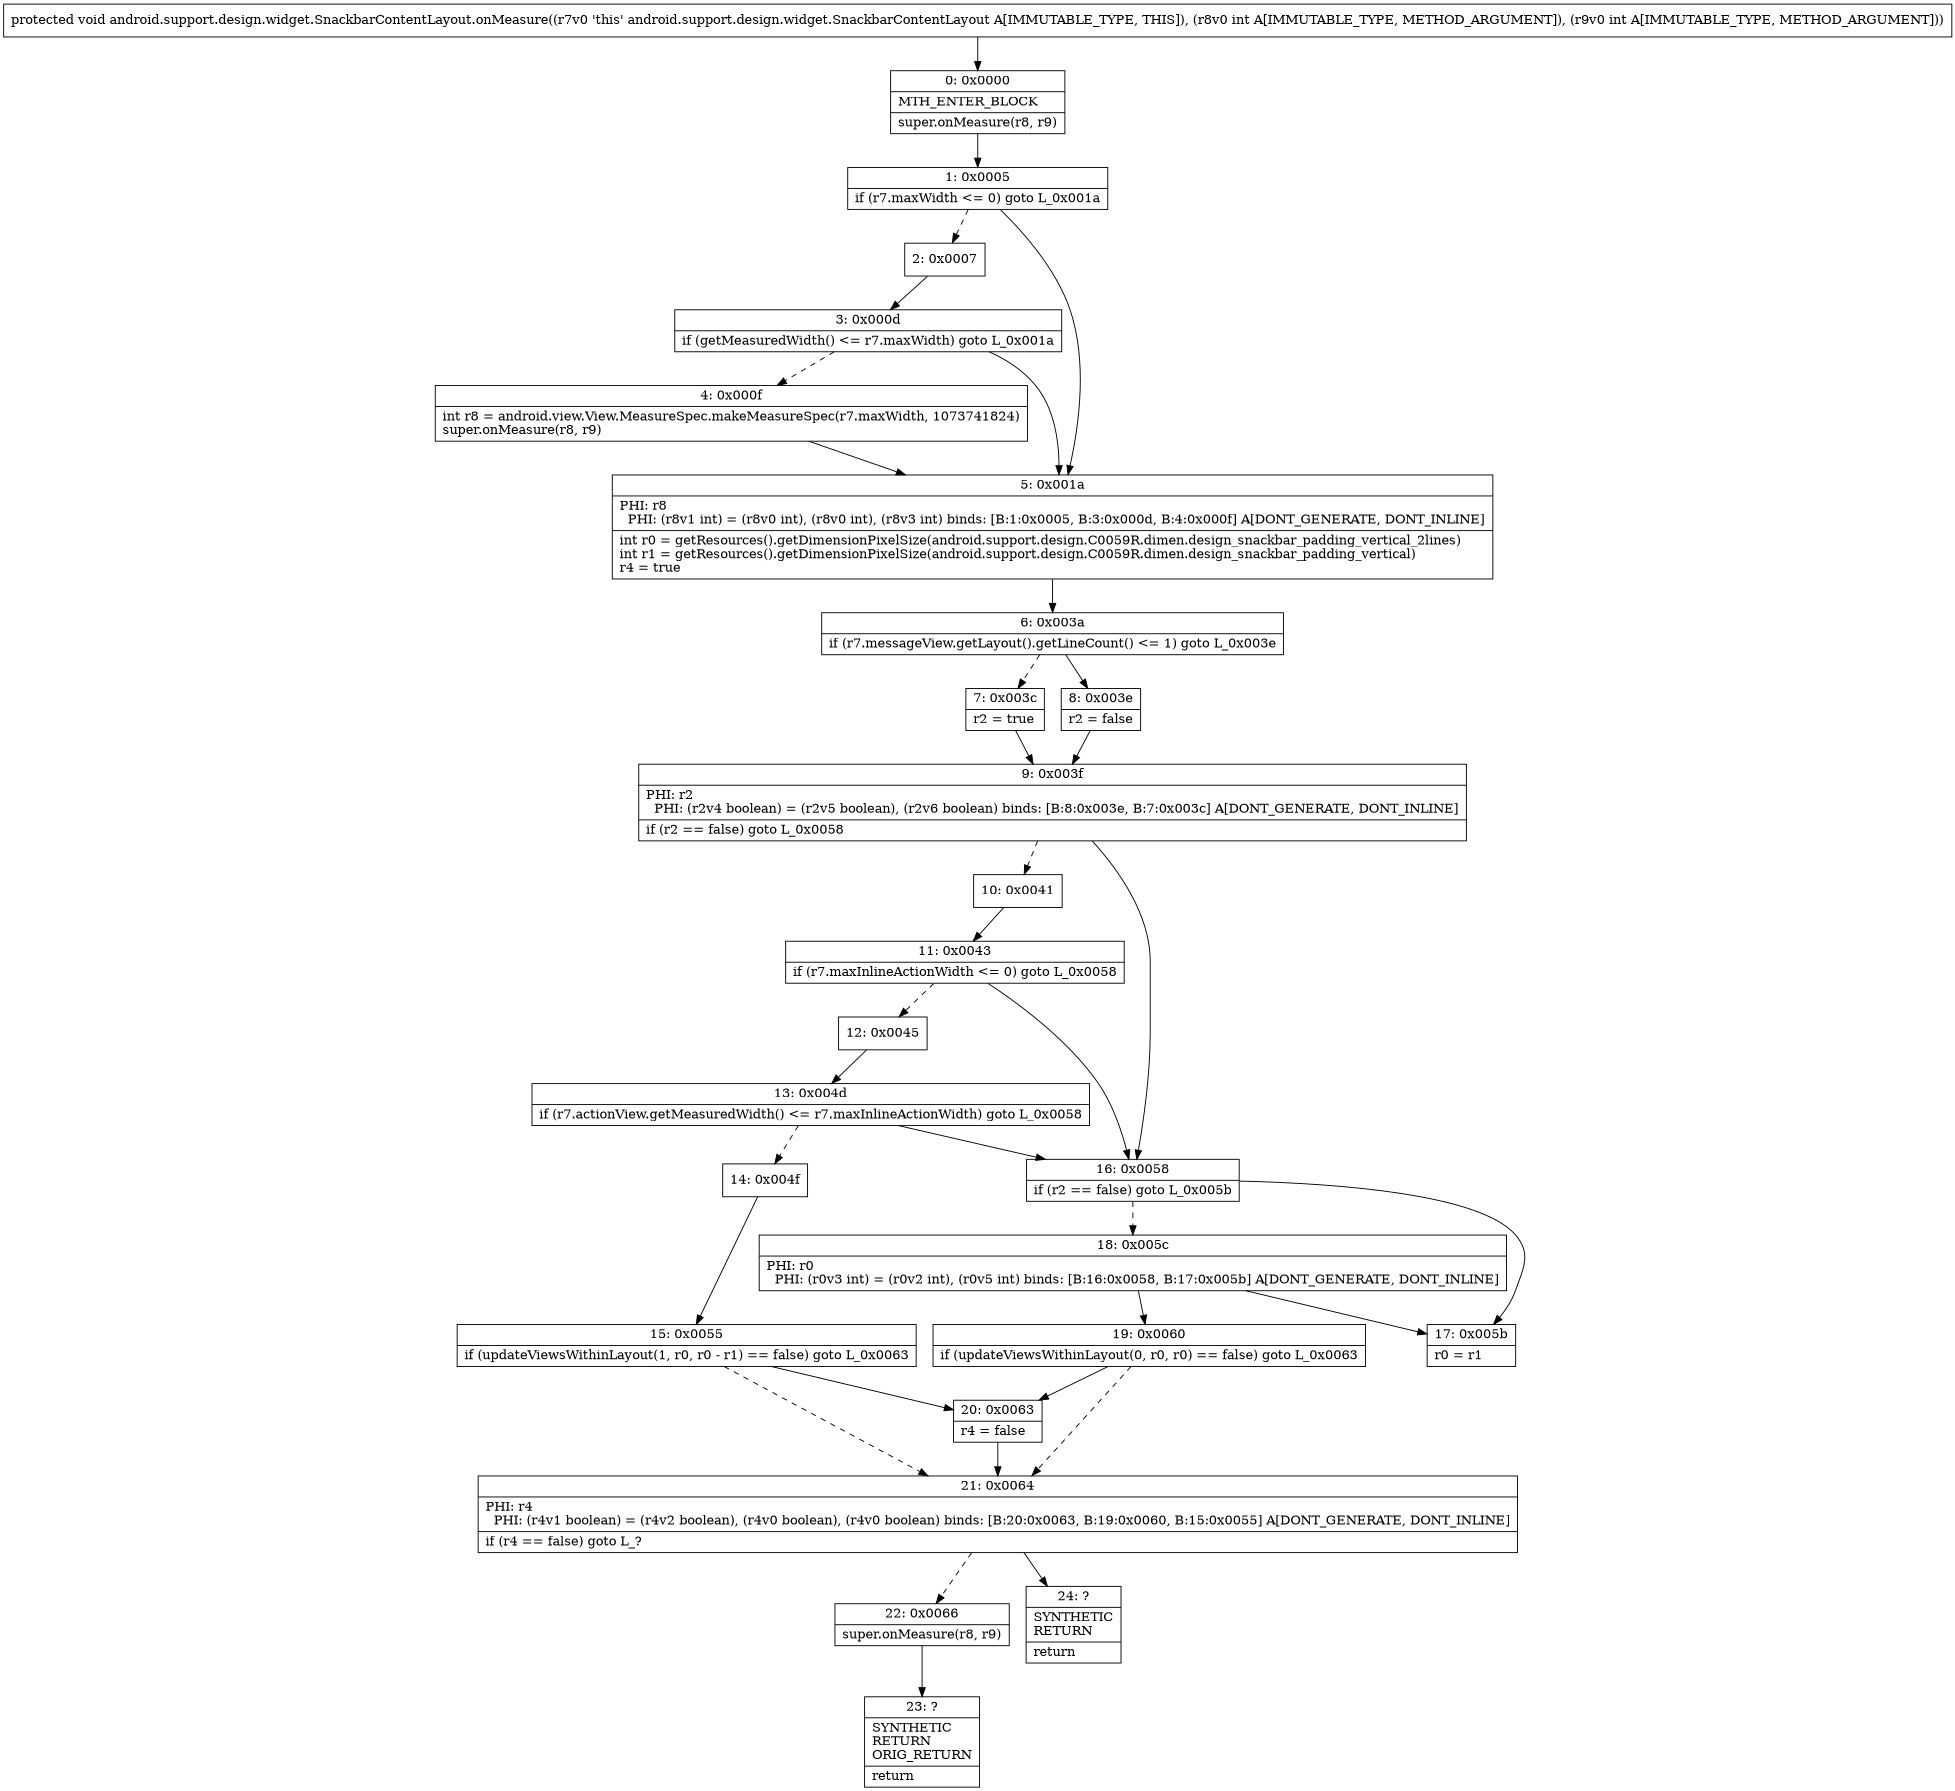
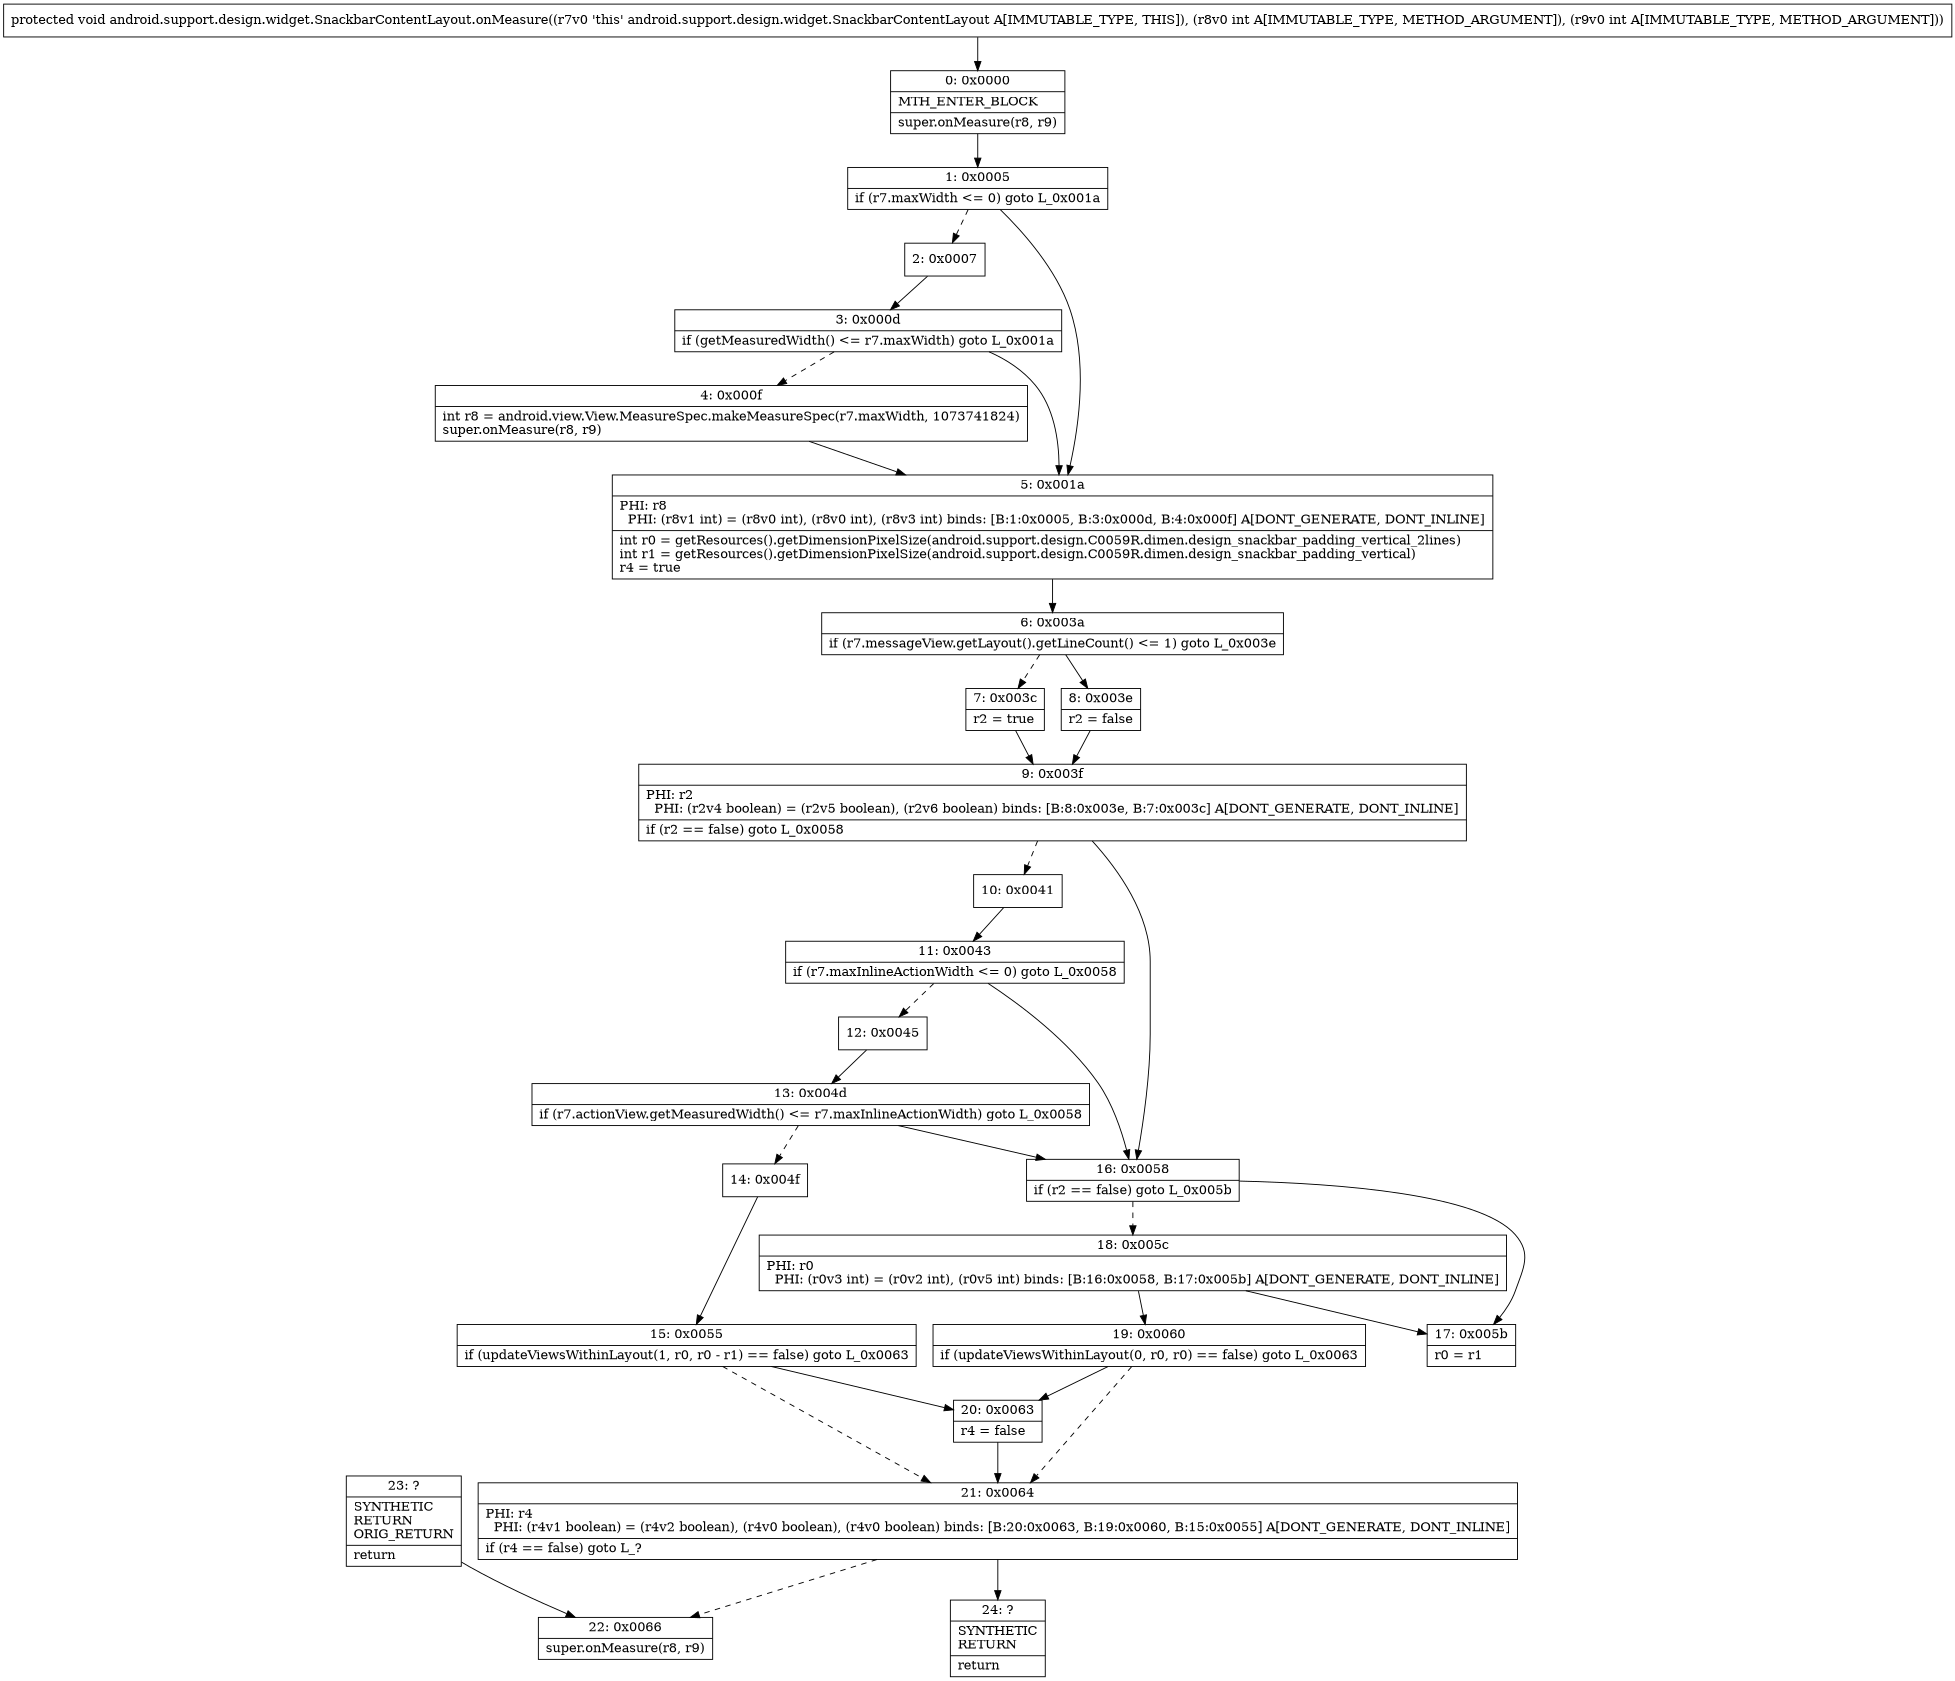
edge "22: 0x0066" -> "23: ?": reversed
